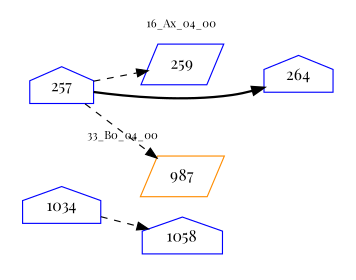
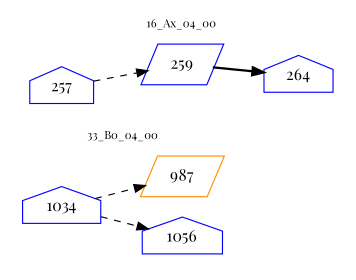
edge "257" -> "264": now "259" -> "264"
edge "257" -> "987": now "1034" -> "987"
node "1058": label "1058" -> "1056"
